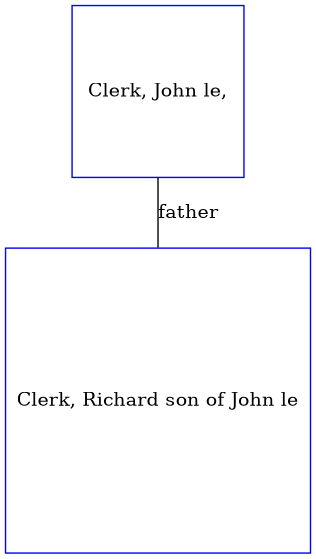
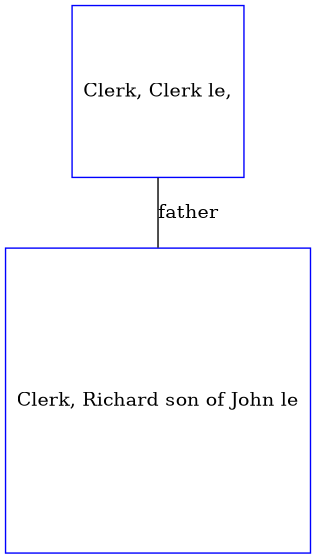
node "Clerk, John le,": label "Clerk, John le," -> "Clerk, Clerk le,"
